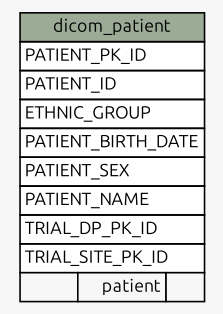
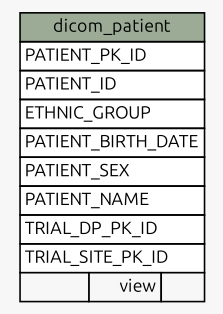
node "dicom_patient": text "patient" -> "view"
